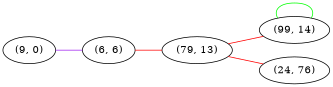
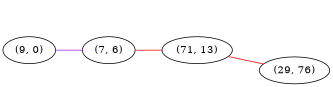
node "(99, 14)": removed
node "(6, 6)": label "(6, 6)" -> "(7, 6)"
node "(79, 13)": label "(79, 13)" -> "(71, 13)"
node "(24, 76)": label "(24, 76)" -> "(29, 76)"
